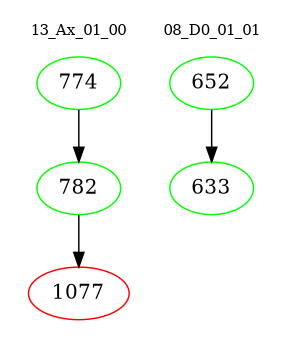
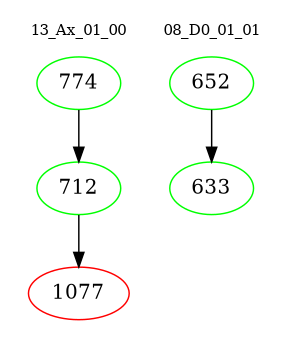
node "782": label "782" -> "712"
